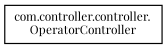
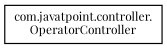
node "com.controller.controller. OperatorController": label "com.controller.controller. OperatorController" -> "com.javatpoint.controller. OperatorController"
